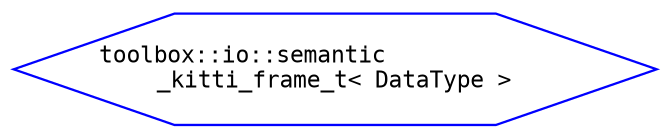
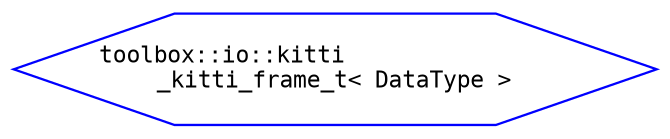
node "toolbox::io::semantic _kitti_frame_t< DataType >": label "toolbox::io::semantic _kitti_frame_t< DataType >" -> "toolbox::io::kitti _kitti_frame_t< DataType >"
